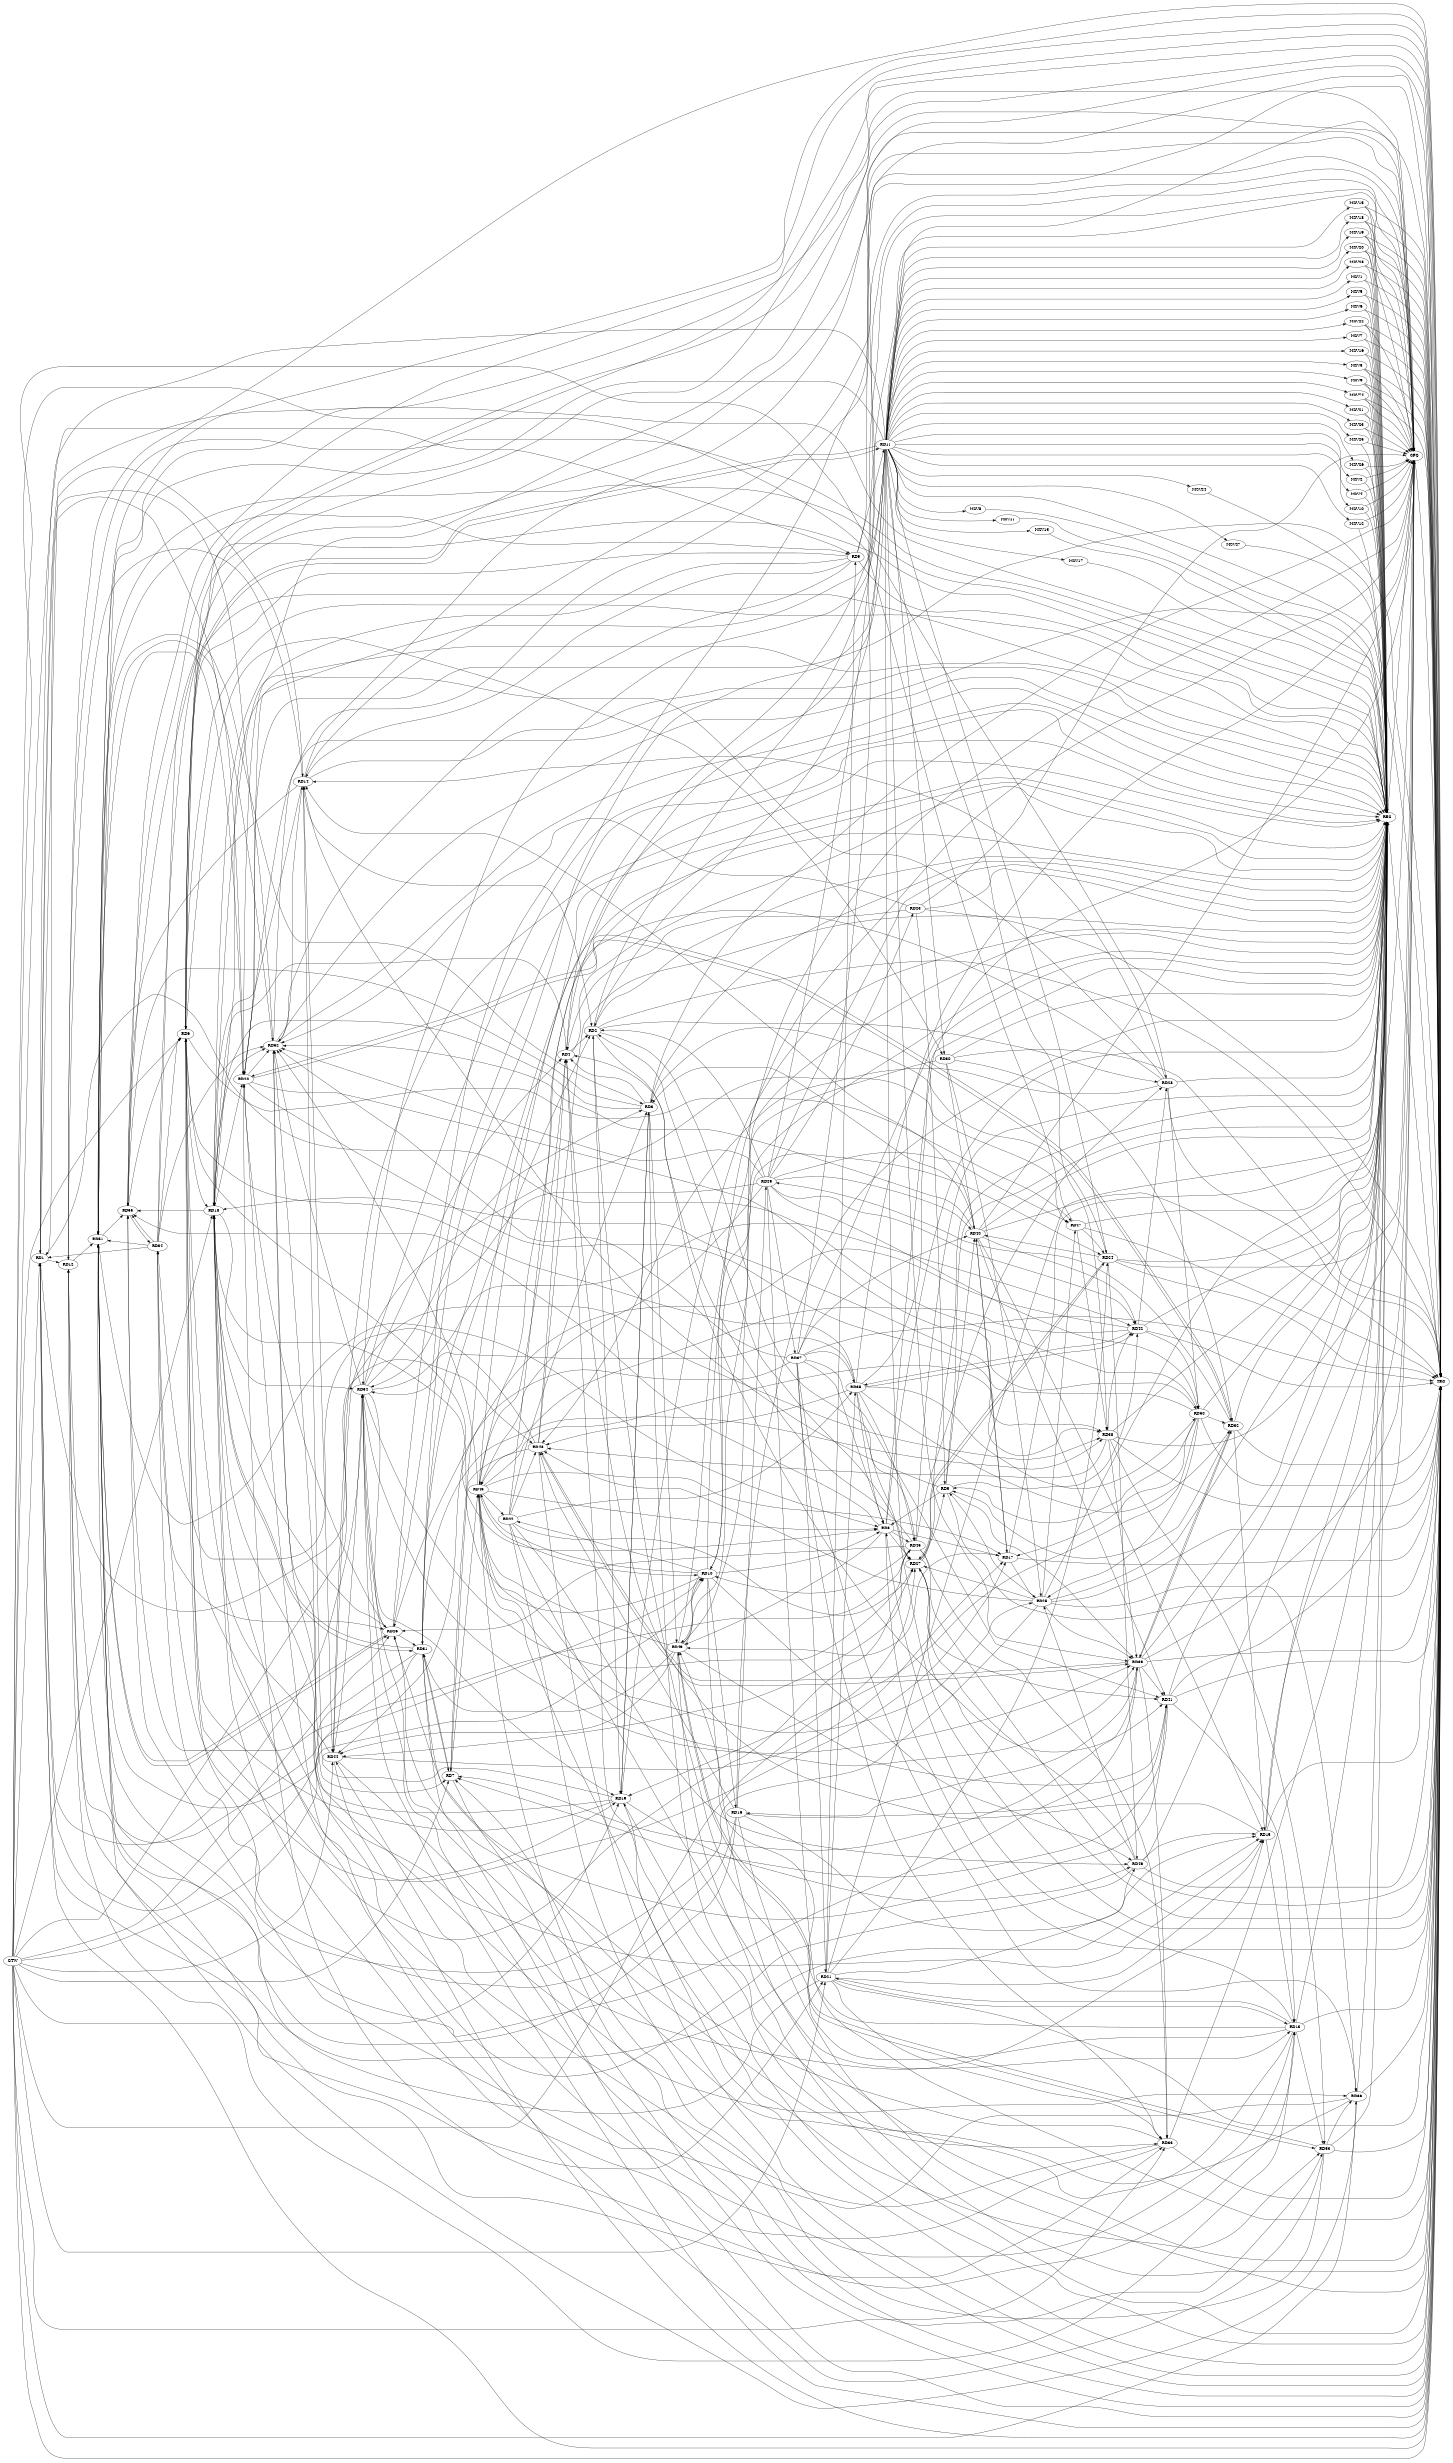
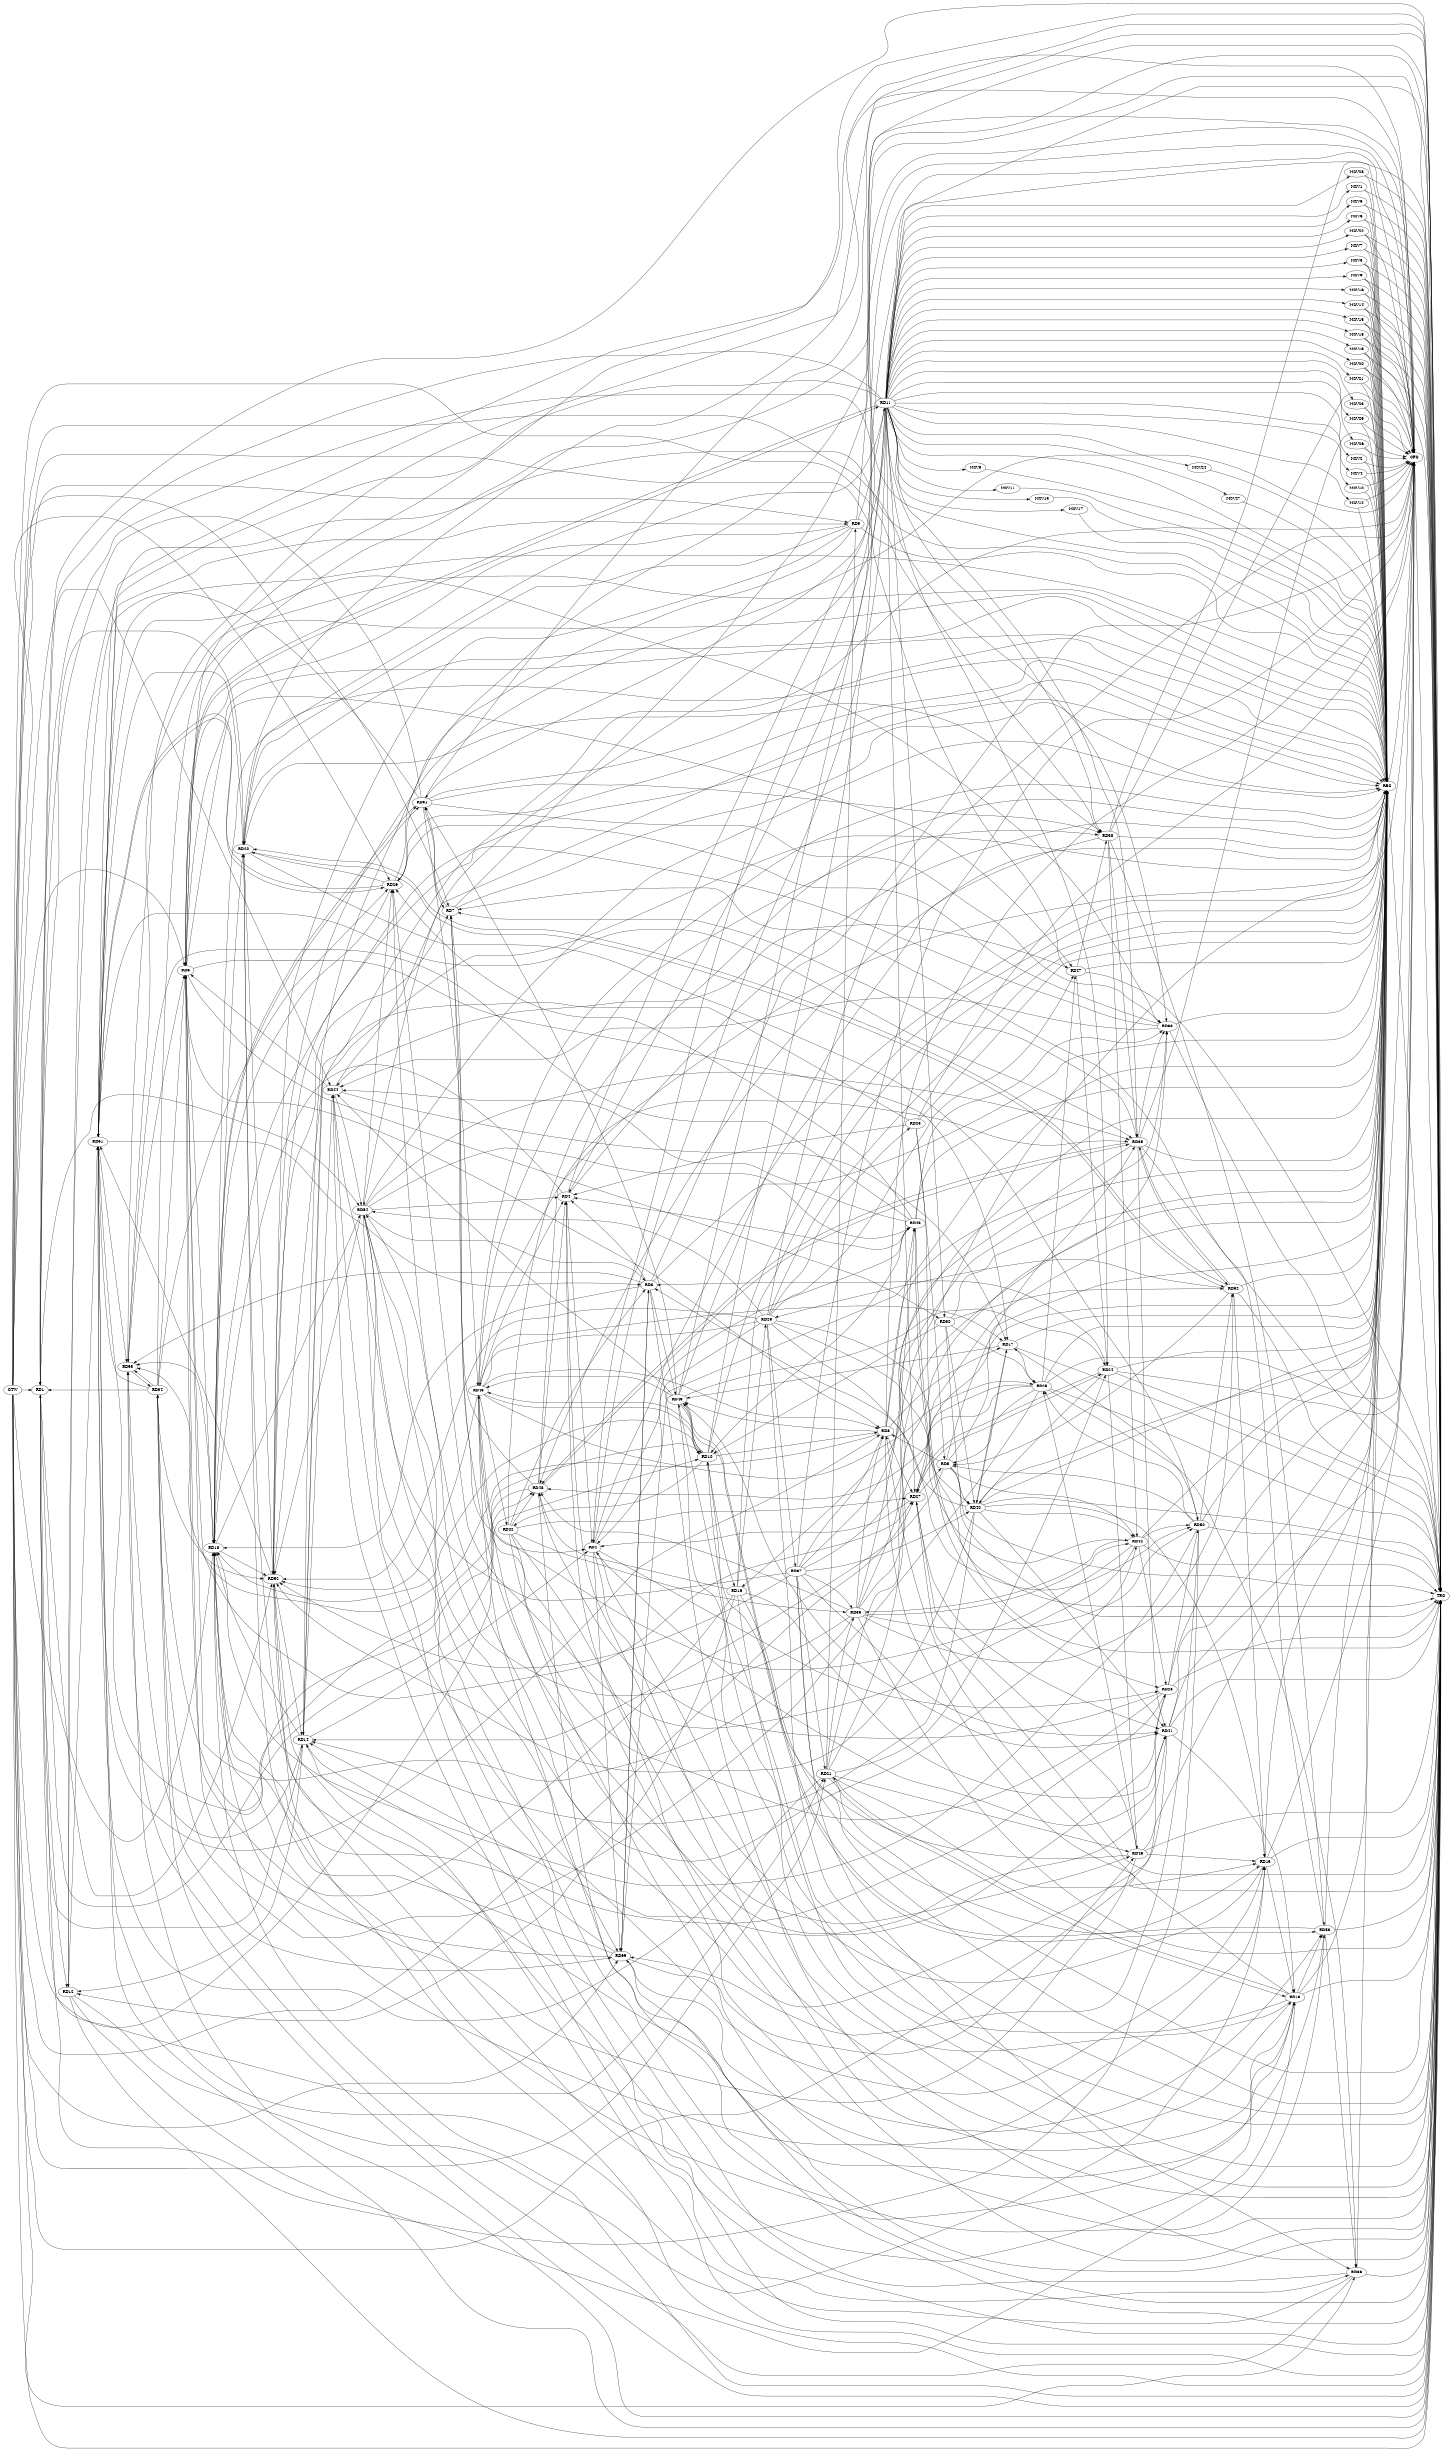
node "MSV74": label "MSV74" -> "MSV14"
edge "RD25" -> "RD39": removed
edge "RD10" -> "RD46": reversed
node "RD19": label "RD19" -> "RD69"
